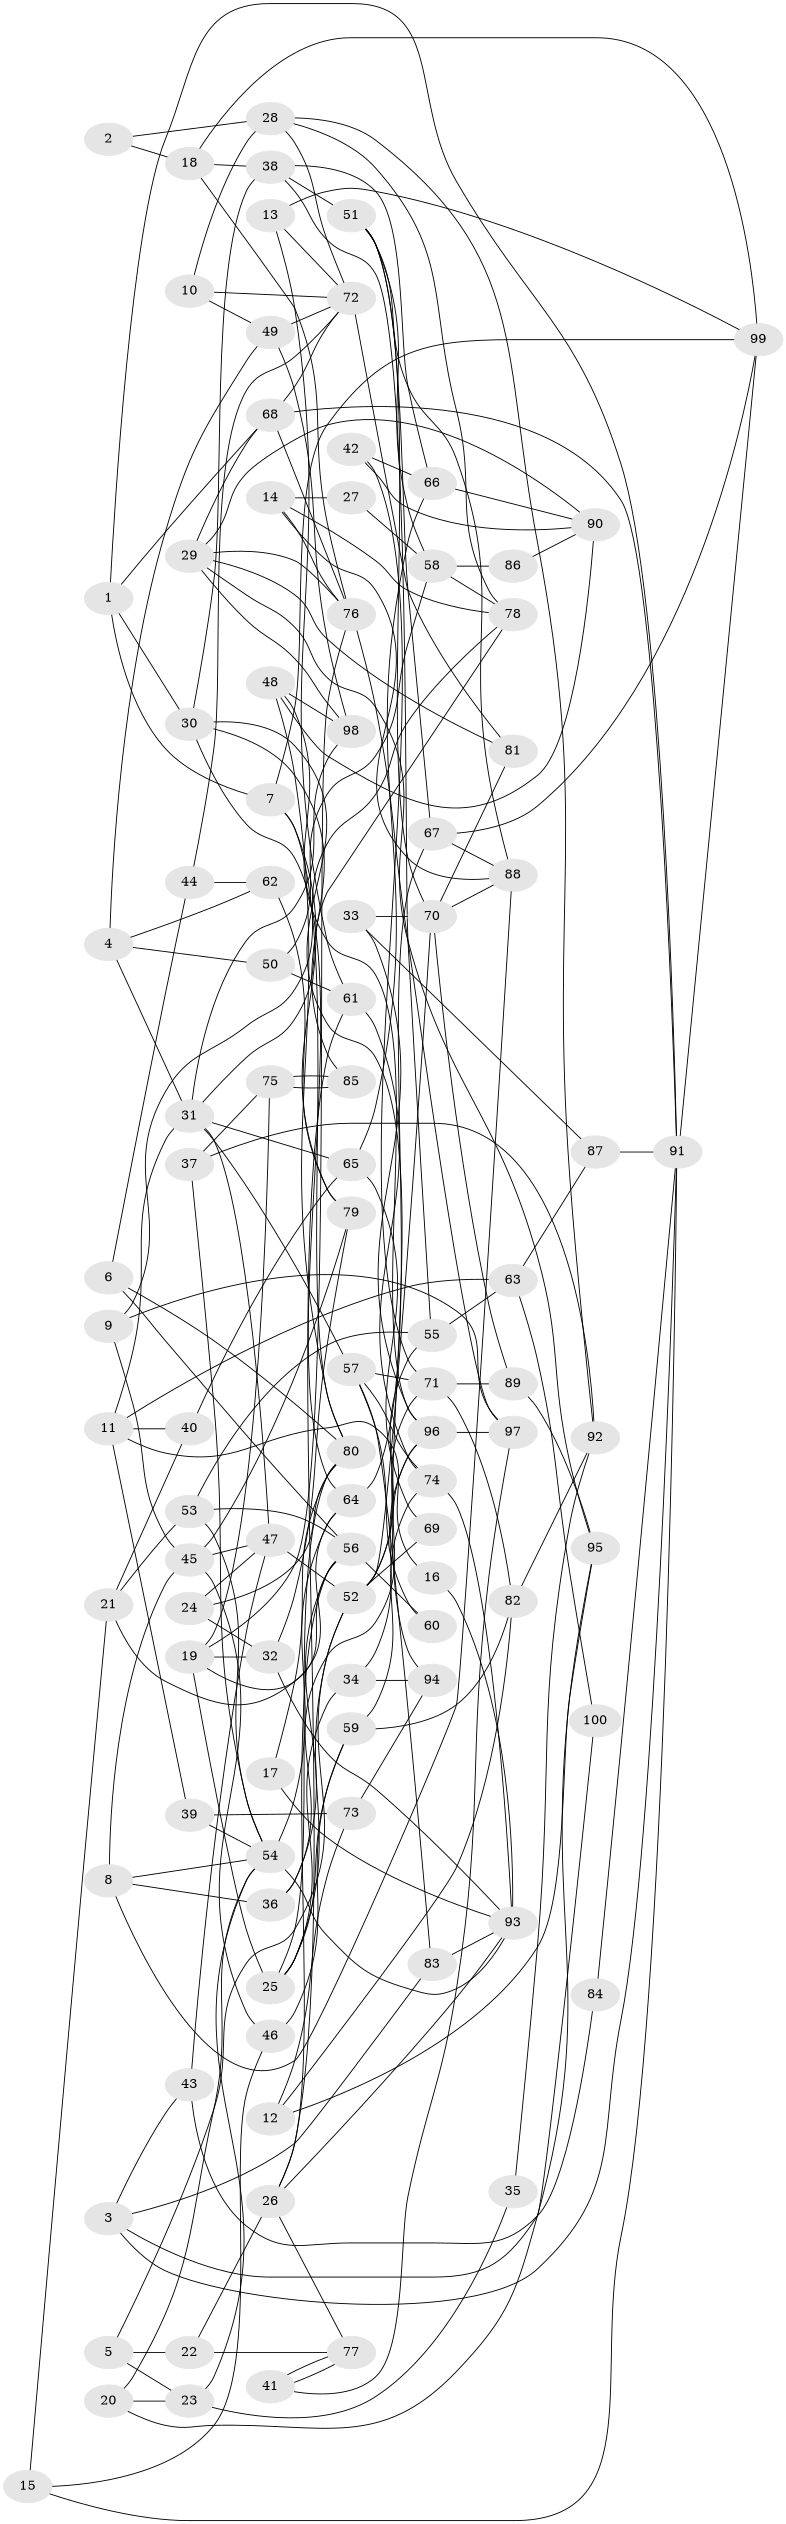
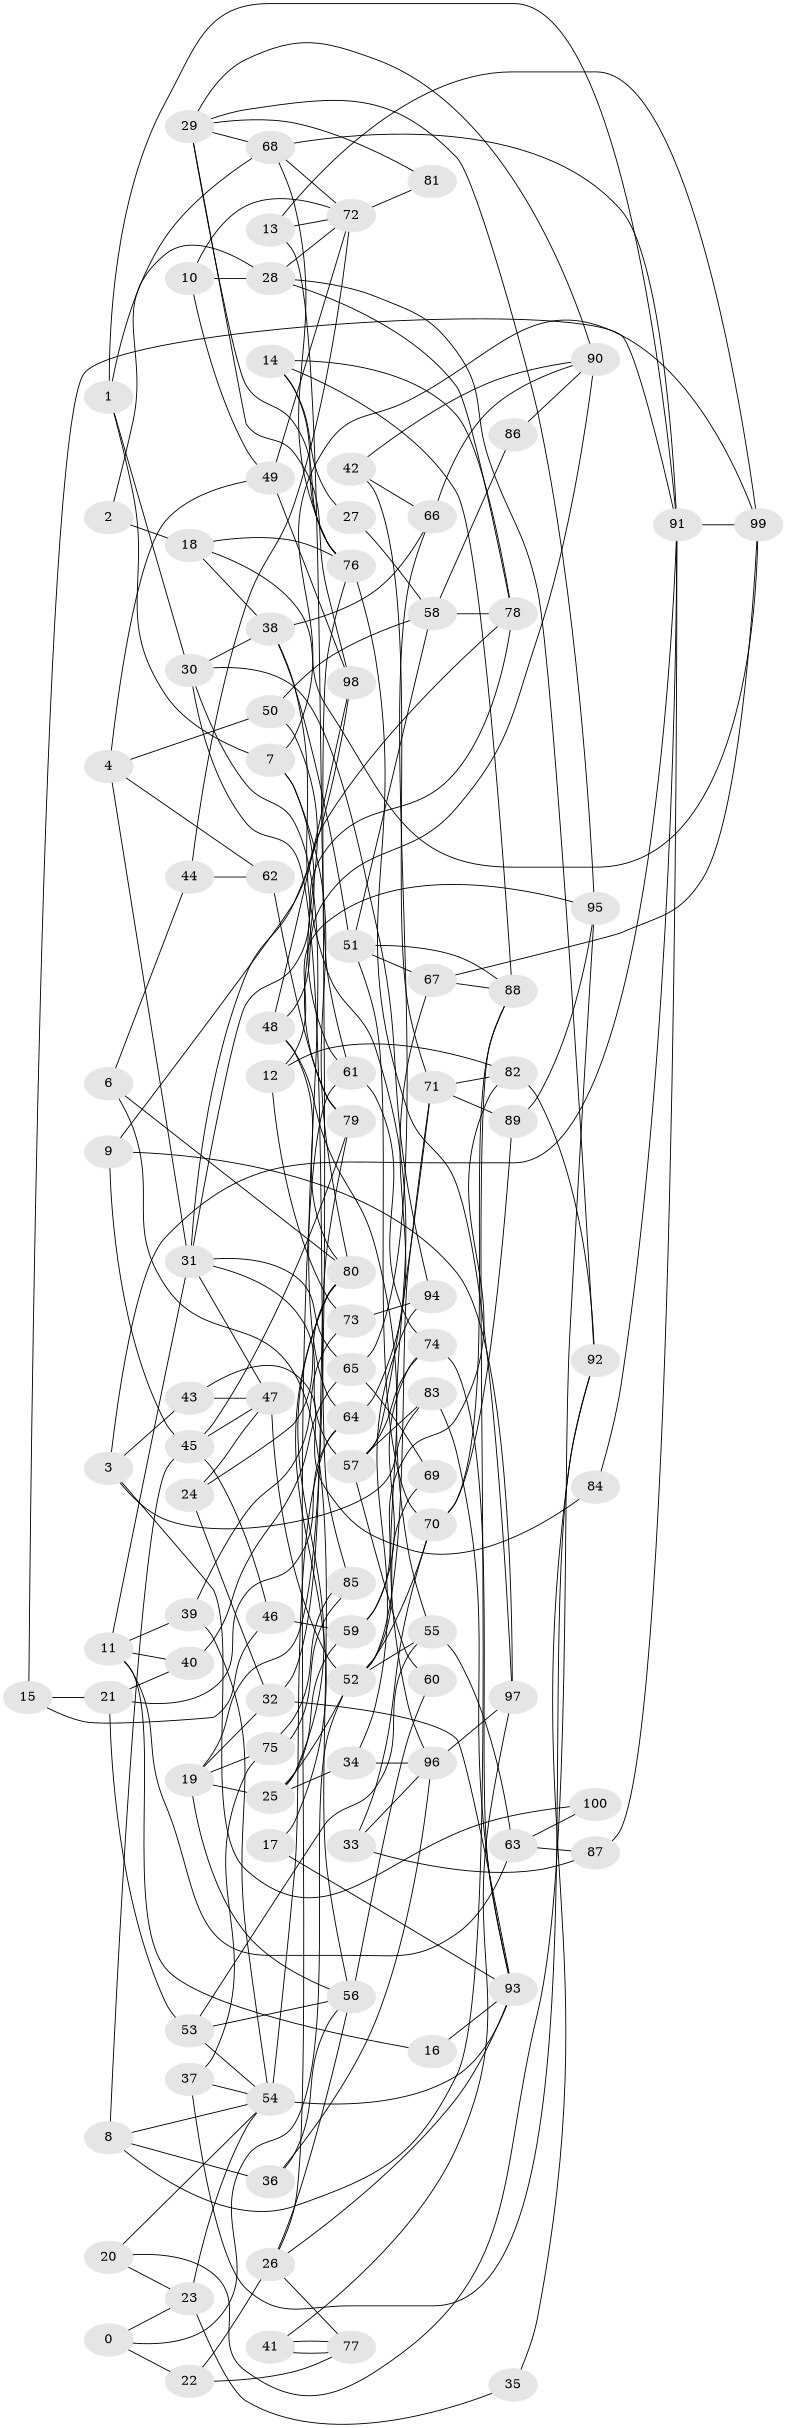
edge "81" -- "70": removed
node "5": label "5" -> "0"
